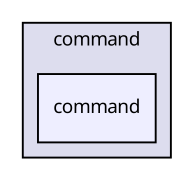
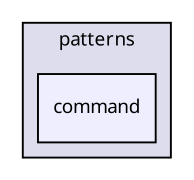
cluster "command": label "command" -> "patterns"
